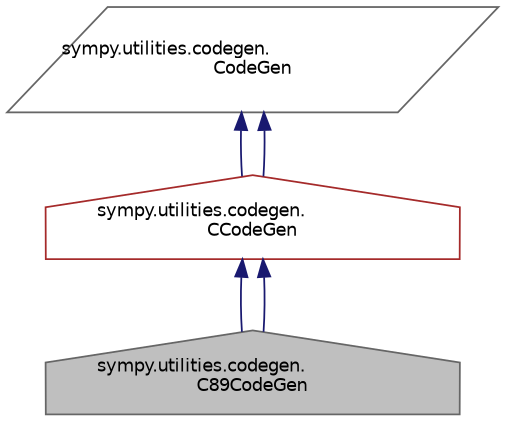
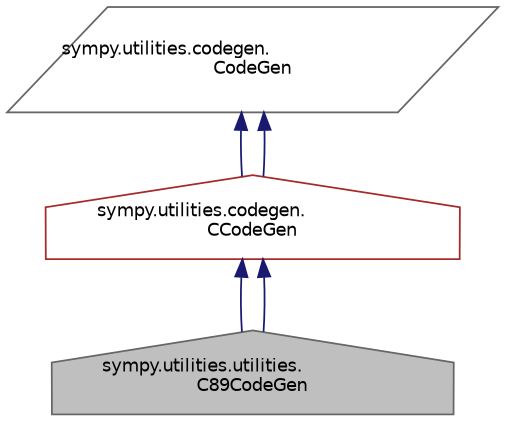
node "sympy.utilities.codegen. C89CodeGen": label "sympy.utilities.codegen. C89CodeGen" -> "sympy.utilities.utilities. C89CodeGen"
